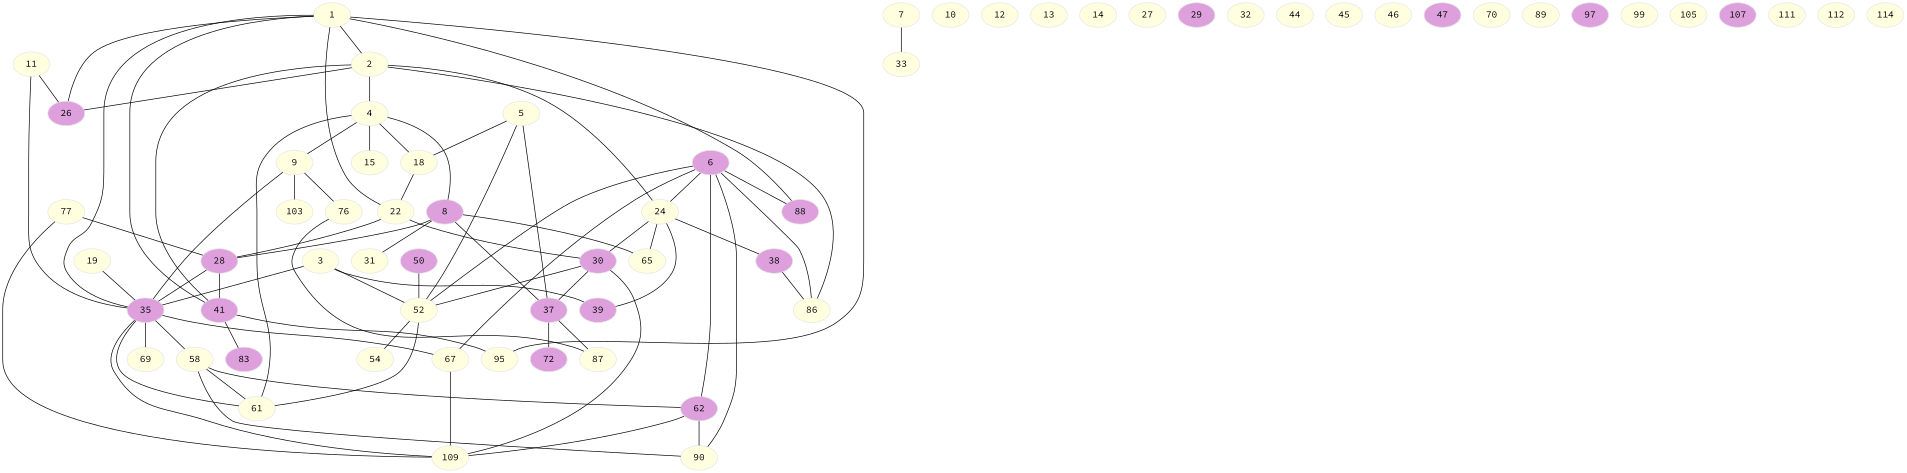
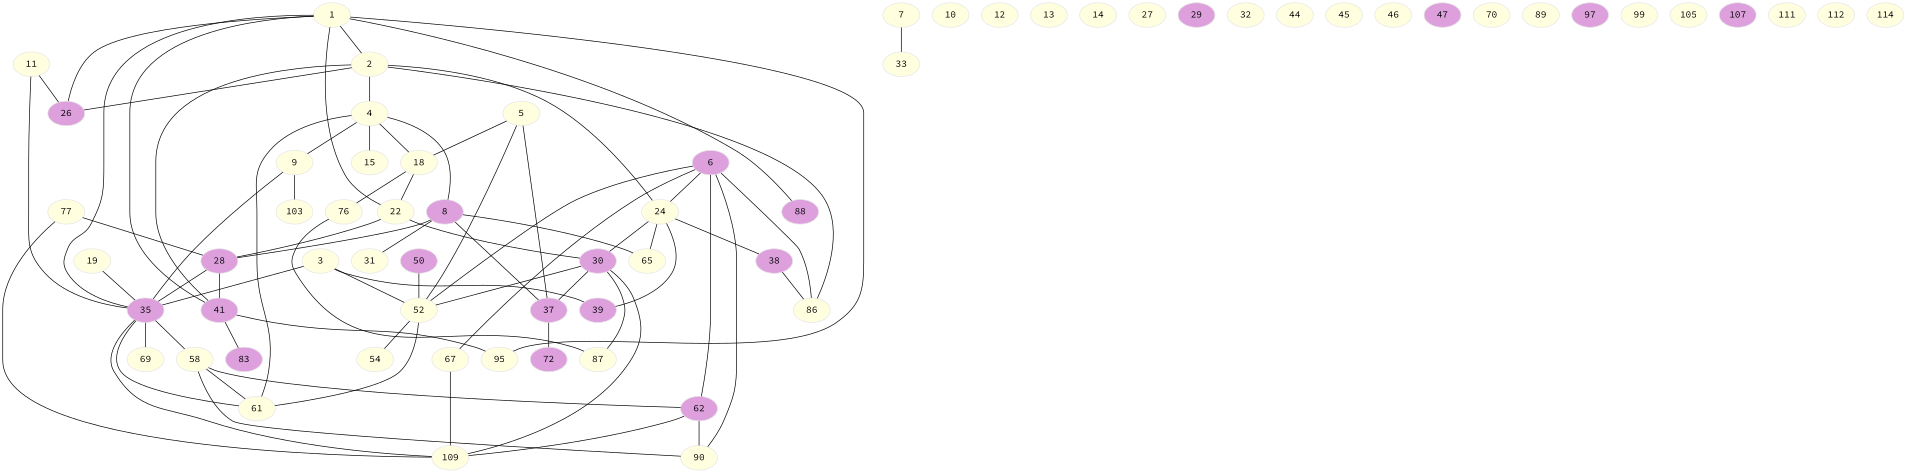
edge "9" -- "76": now "18" -- "76"
edge "6" -- "88": removed
edge "35" -- "67": removed
edge "37" -- "87": now "30" -- "87"
